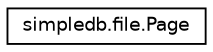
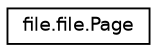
node "simpledb.file.Page": label "simpledb.file.Page" -> "file.file.Page"
